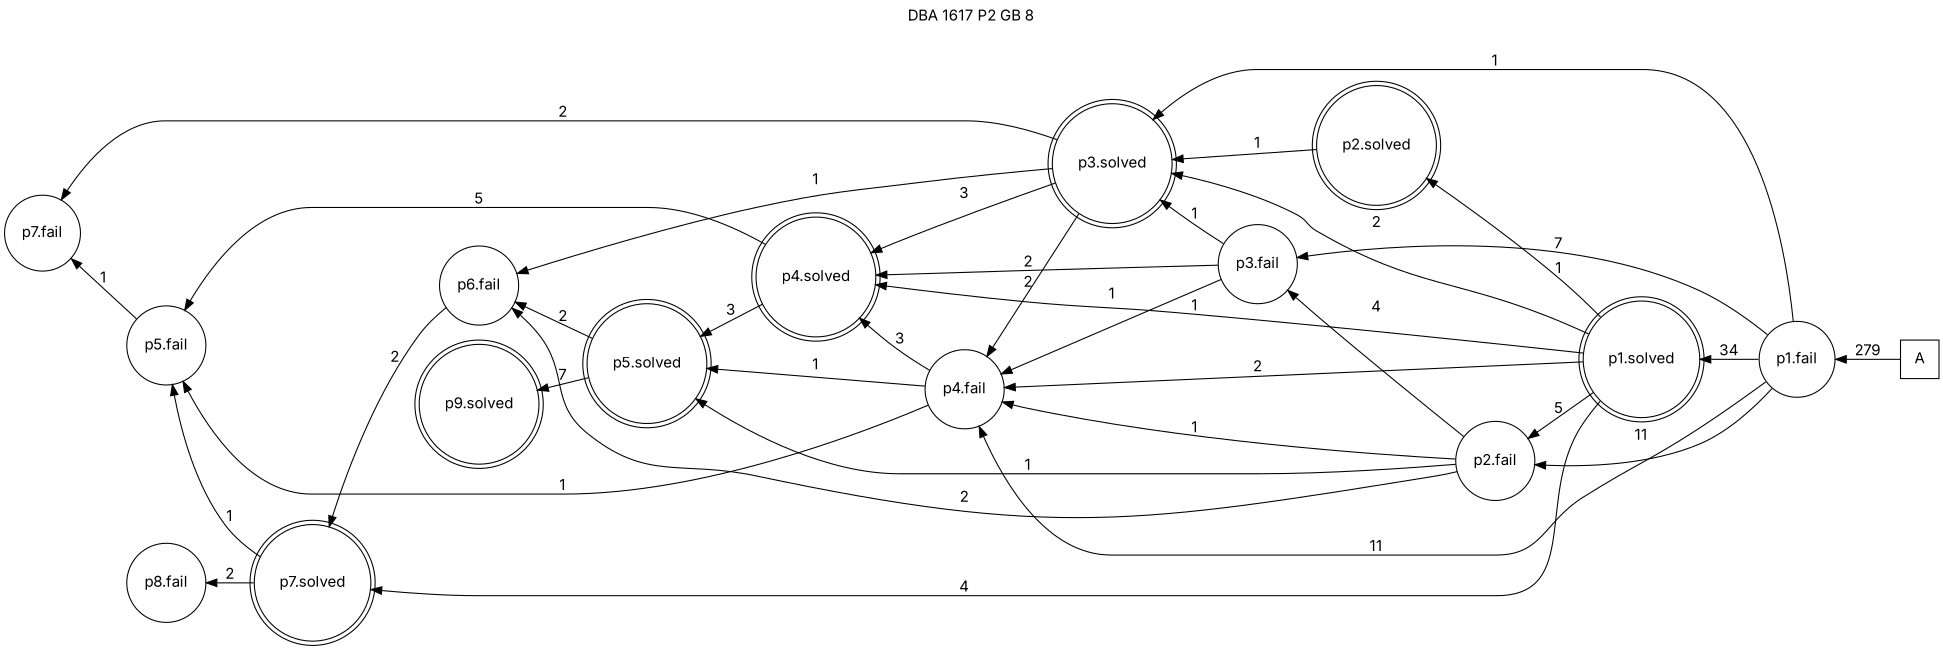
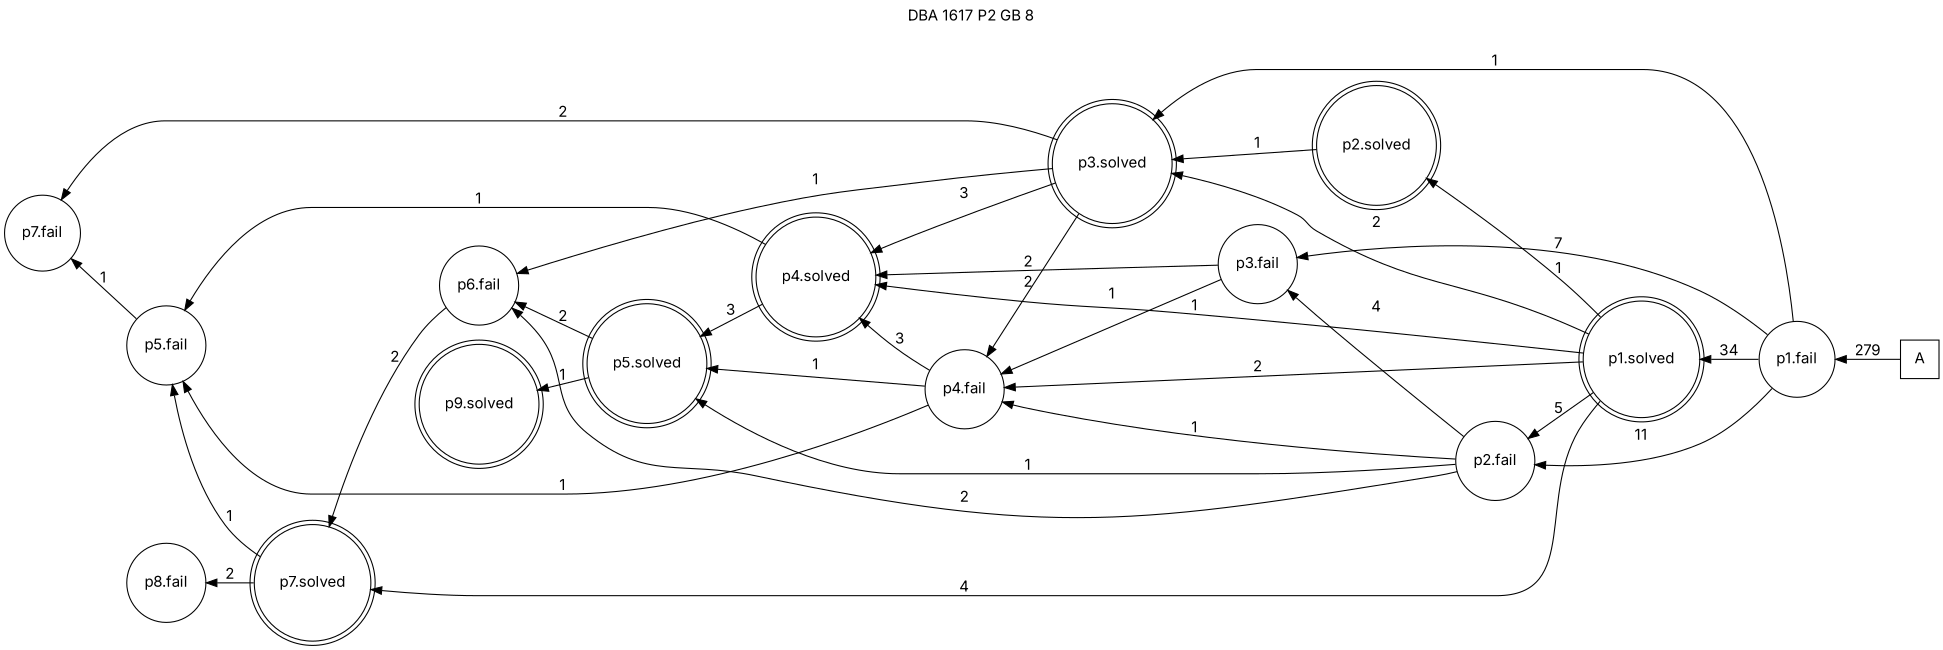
edge "p4.solved" -> "p5.fail": label "5" -> "1"
edge "p3.fail" -> "p3.solved": removed, label "1"
edge "p5.solved" -> "p9.solved": label "7" -> "1"
edge "p1.fail" -> "p4.fail": removed, label "11"
